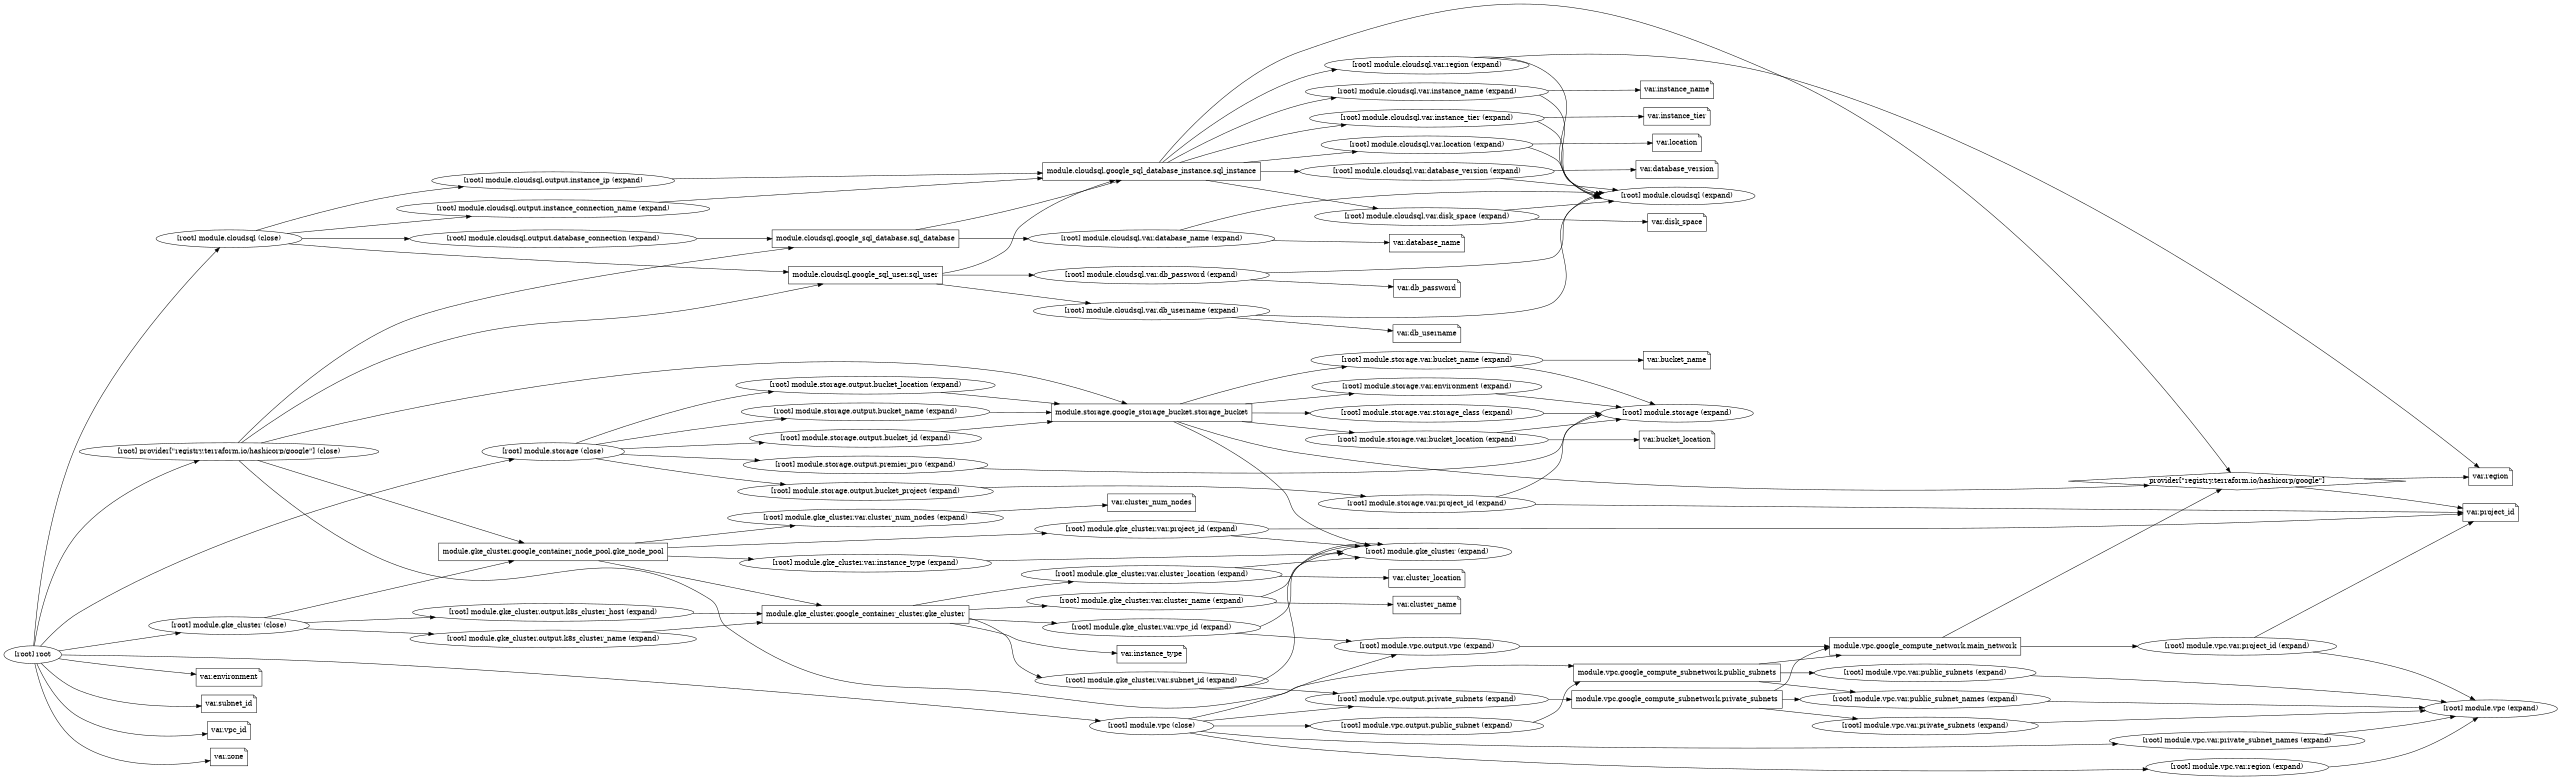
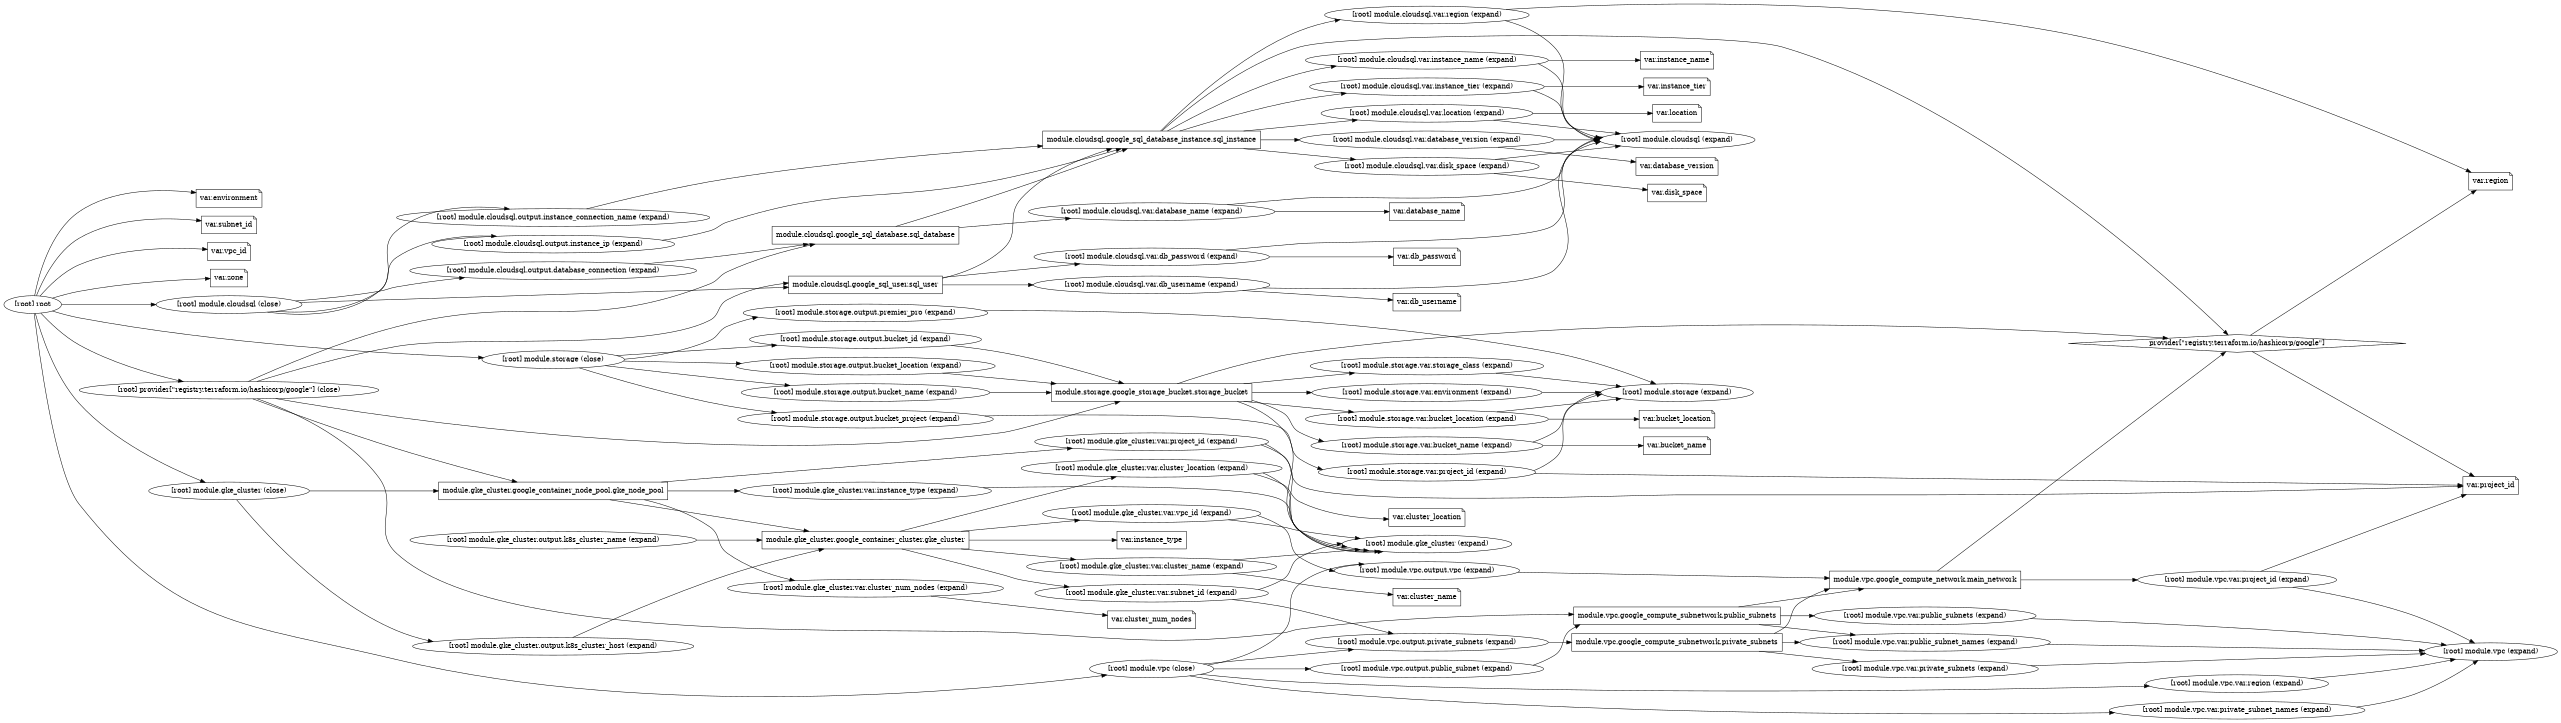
edge "[root] module.gke_cluster (close)" -> "[root] module.gke_cluster.output.k8s_cluster_name (expand)": removed
node "var.instance_type": shape note -> box
